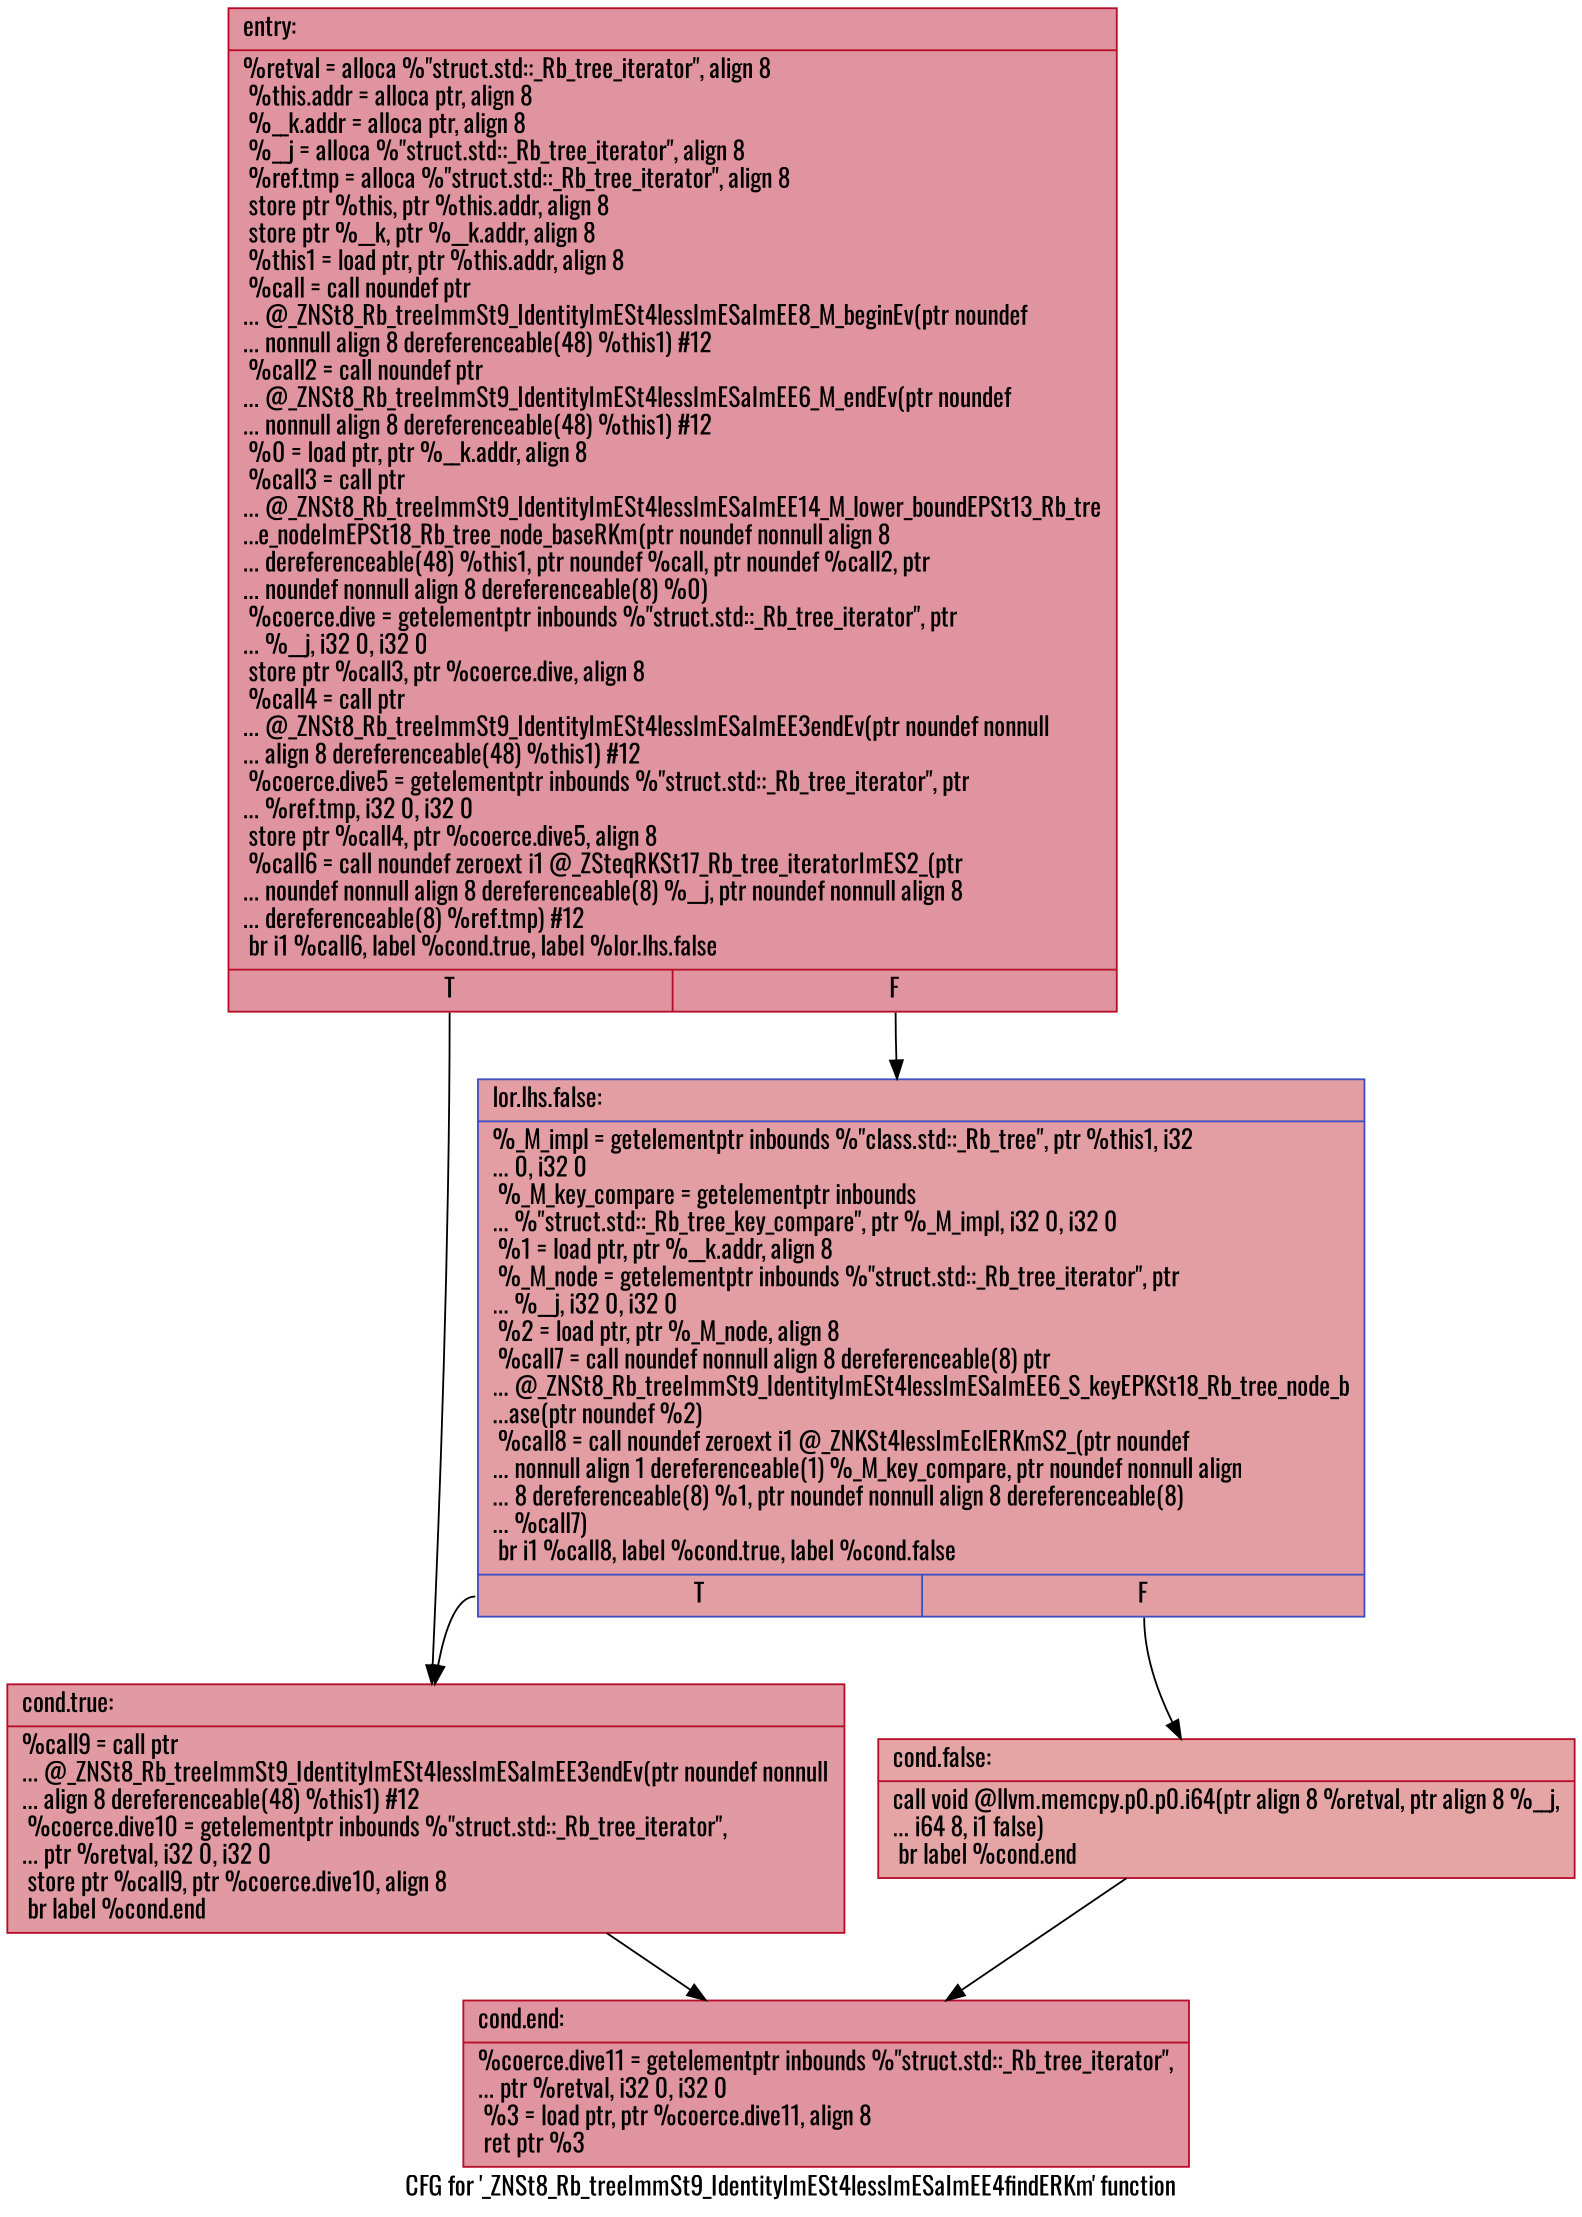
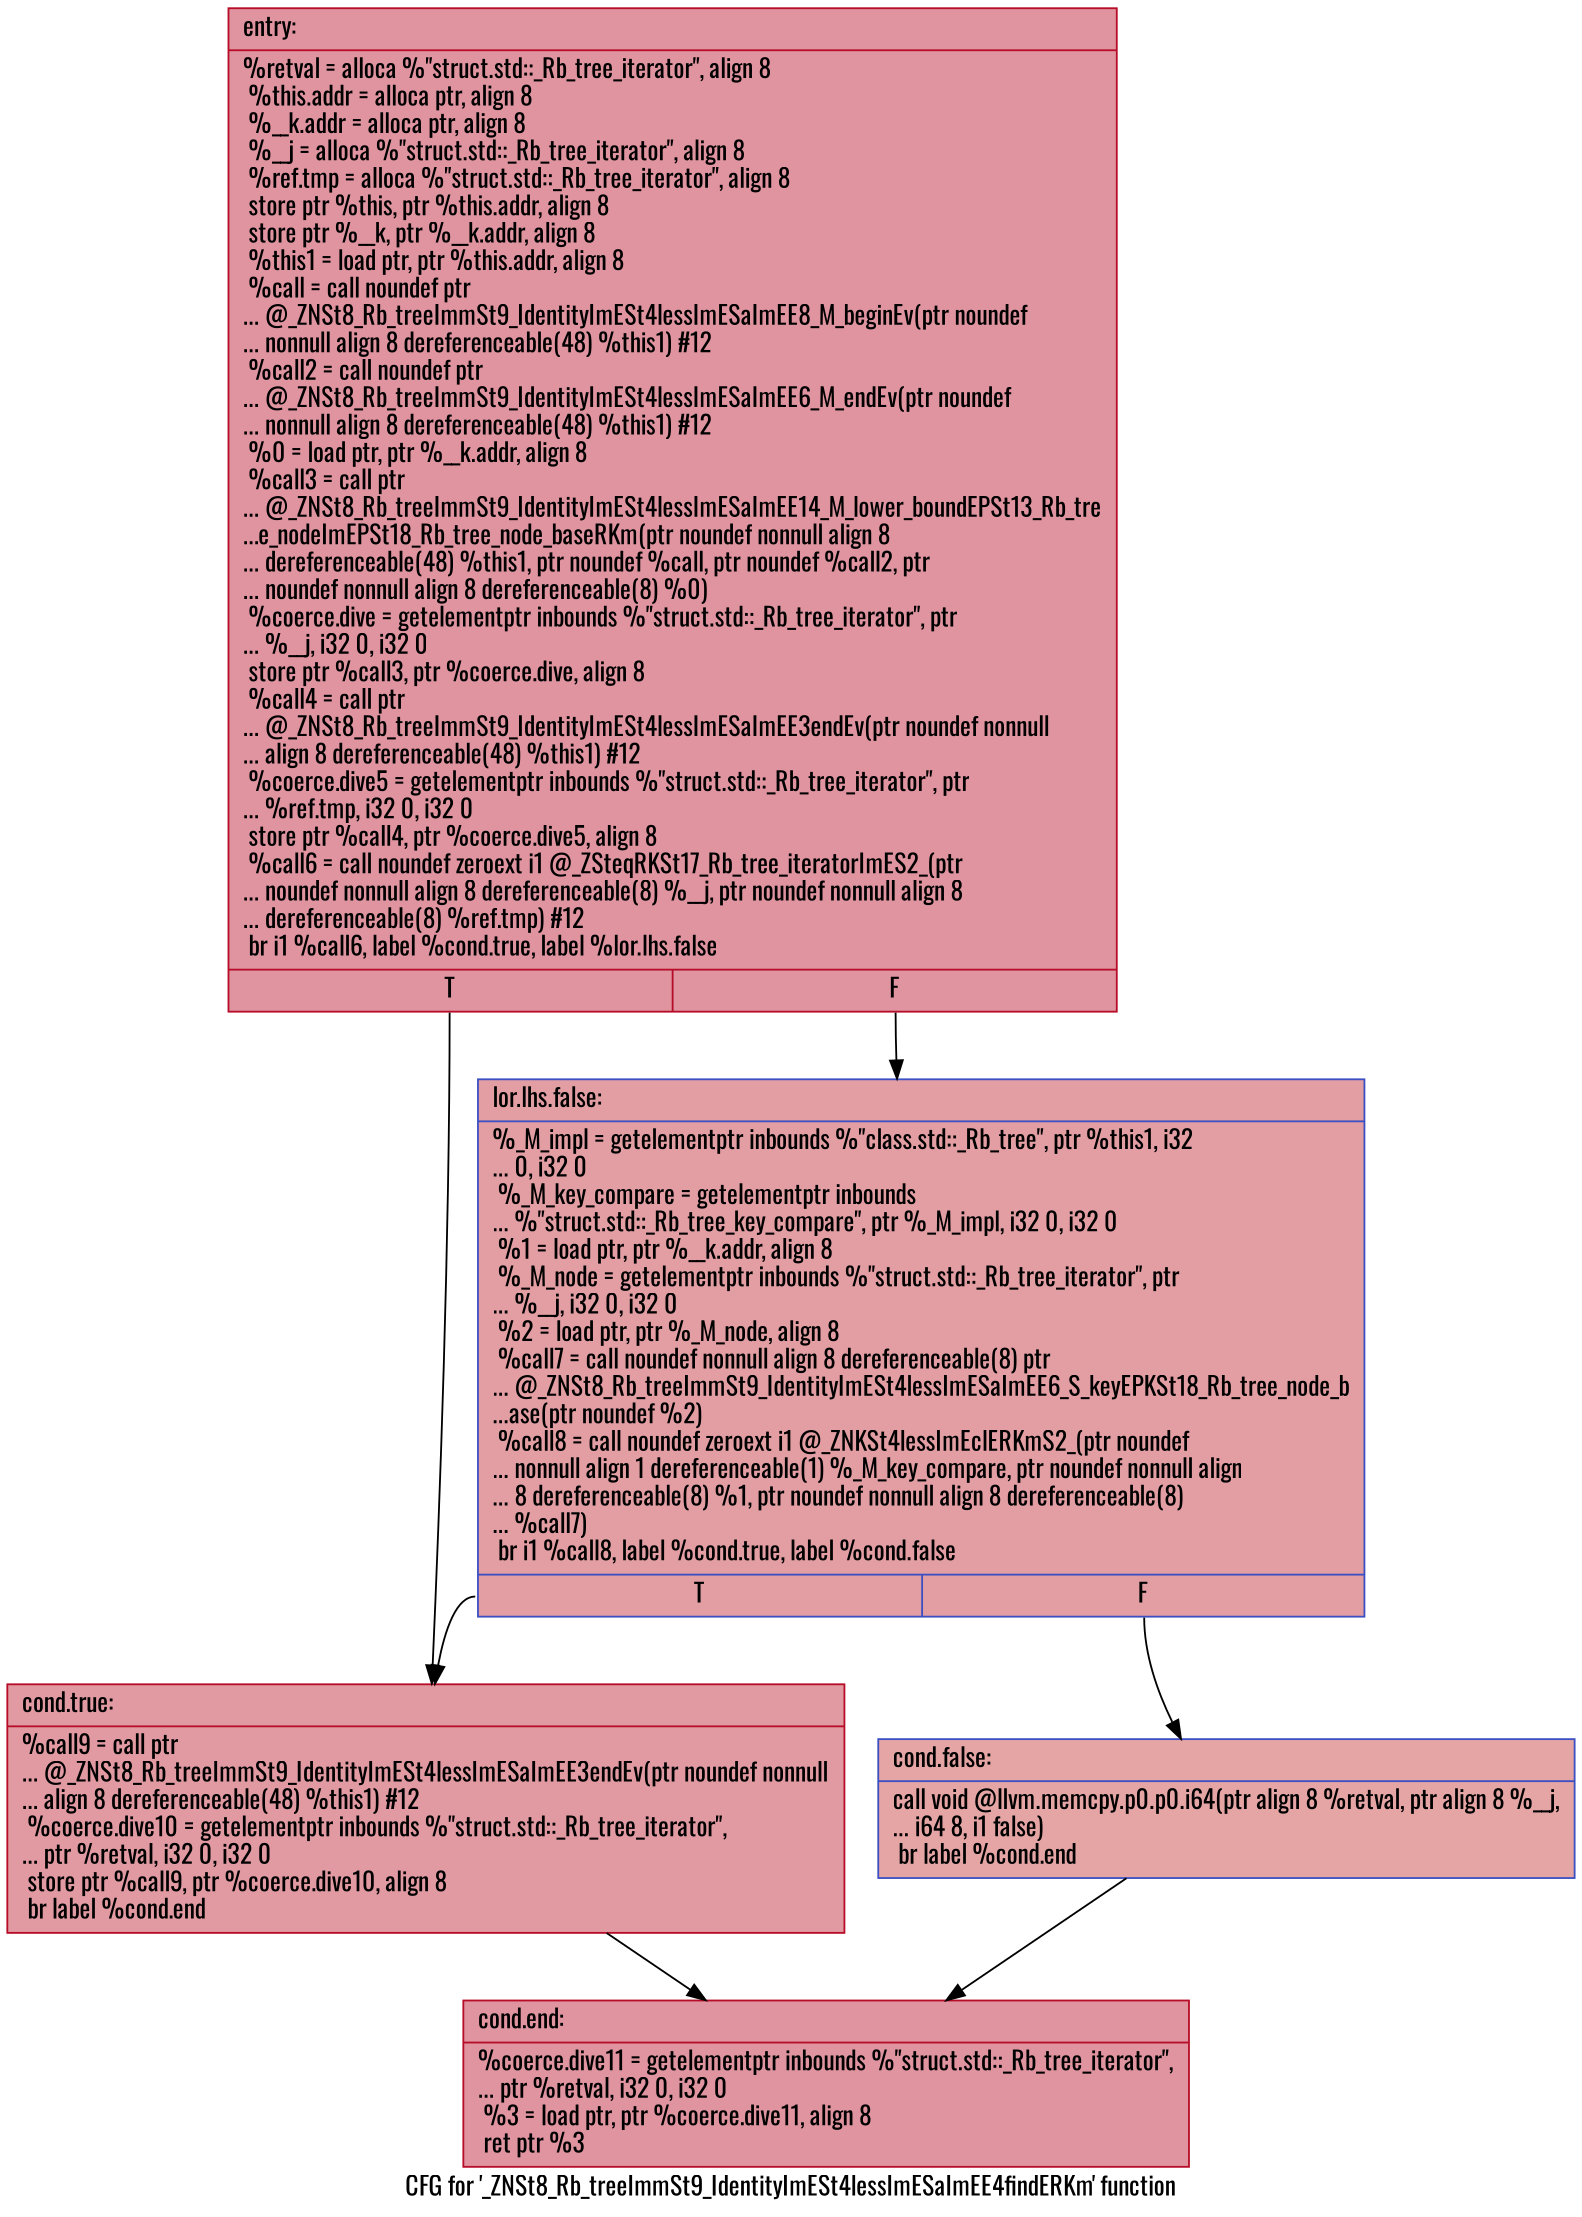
node "cond.false:": color #b70d28ff -> #3d50c3ff
